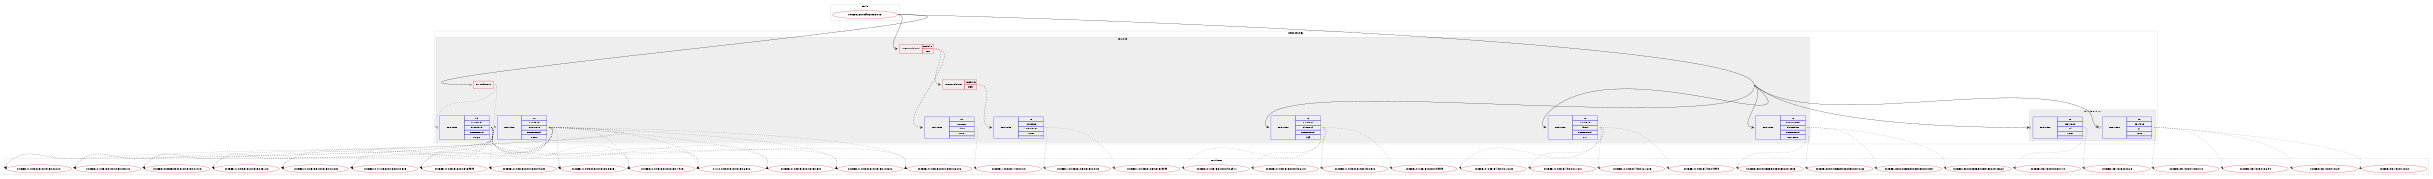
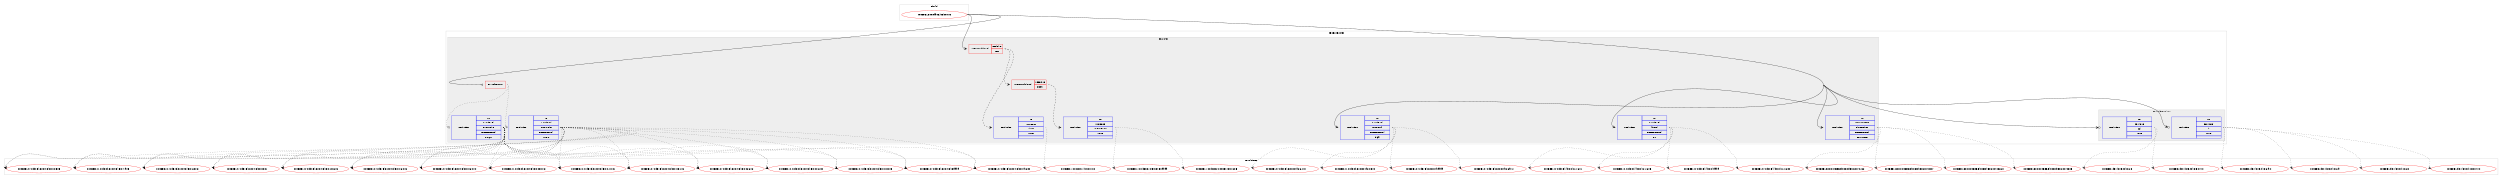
node "portage://portage-devel/automake-1.14.1-r2": label "portage://portage-devel/automake-1.14.1-r2" -> "portage://sys-devel/automake-1.14.1-r2"
node "portage://sys-xorg/automake-1.10.3-r3": label "portage://sys-xorg/automake-1.10.3-r3" -> "portage://sys-devel/automake-1.10.3-r3"
node "portage://sys-devel/automake-1.12.6-r2": added
node "sys://sys-devel/automake-1.6.3-r2": label "sys://sys-devel/automake-1.6.3-r2" -> "portage://sys-devel/automake-1.6.3-r2"
